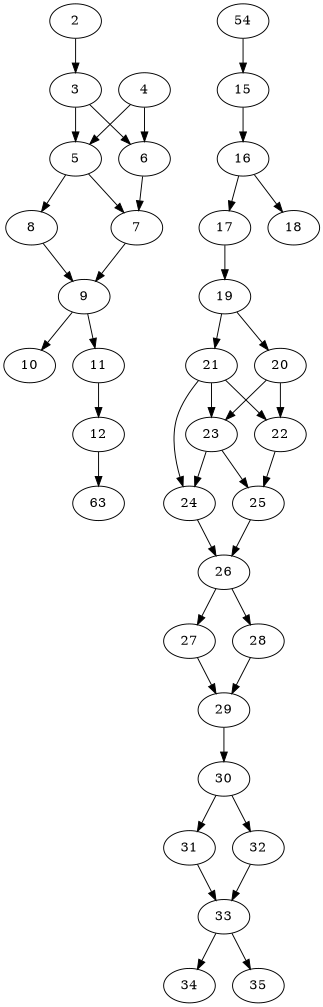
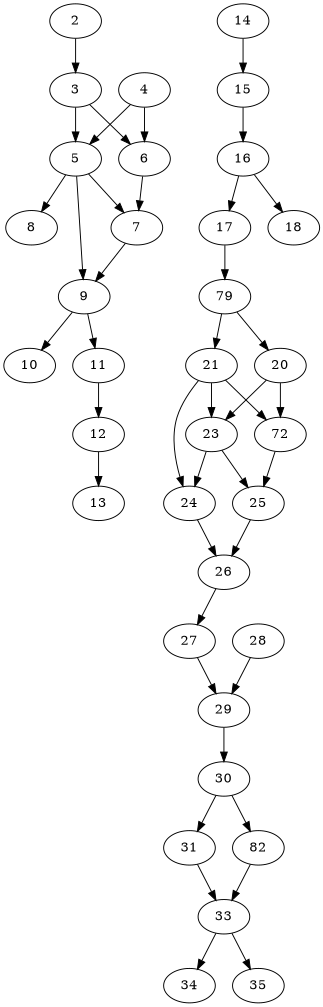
node "54": label "54" -> "14"
edge "8" -> "9": now "5" -> "9"
node "19": label "19" -> "79"
node "22": label "22" -> "72"
node "63": label "63" -> "13"
edge "26" -> "28": removed
node "32": label "32" -> "82"
